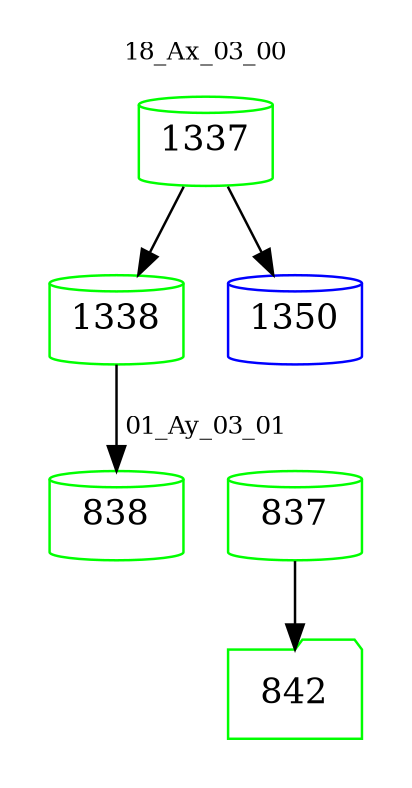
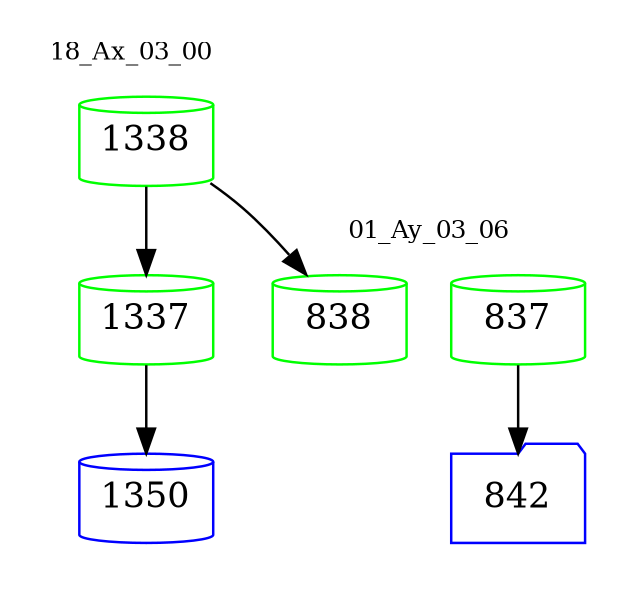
edge "1337" -> "1338": reversed
cluster "01_Ay_03_01": label "01_Ay_03_01" -> "01_Ay_03_06"
node "842": color green -> blue
